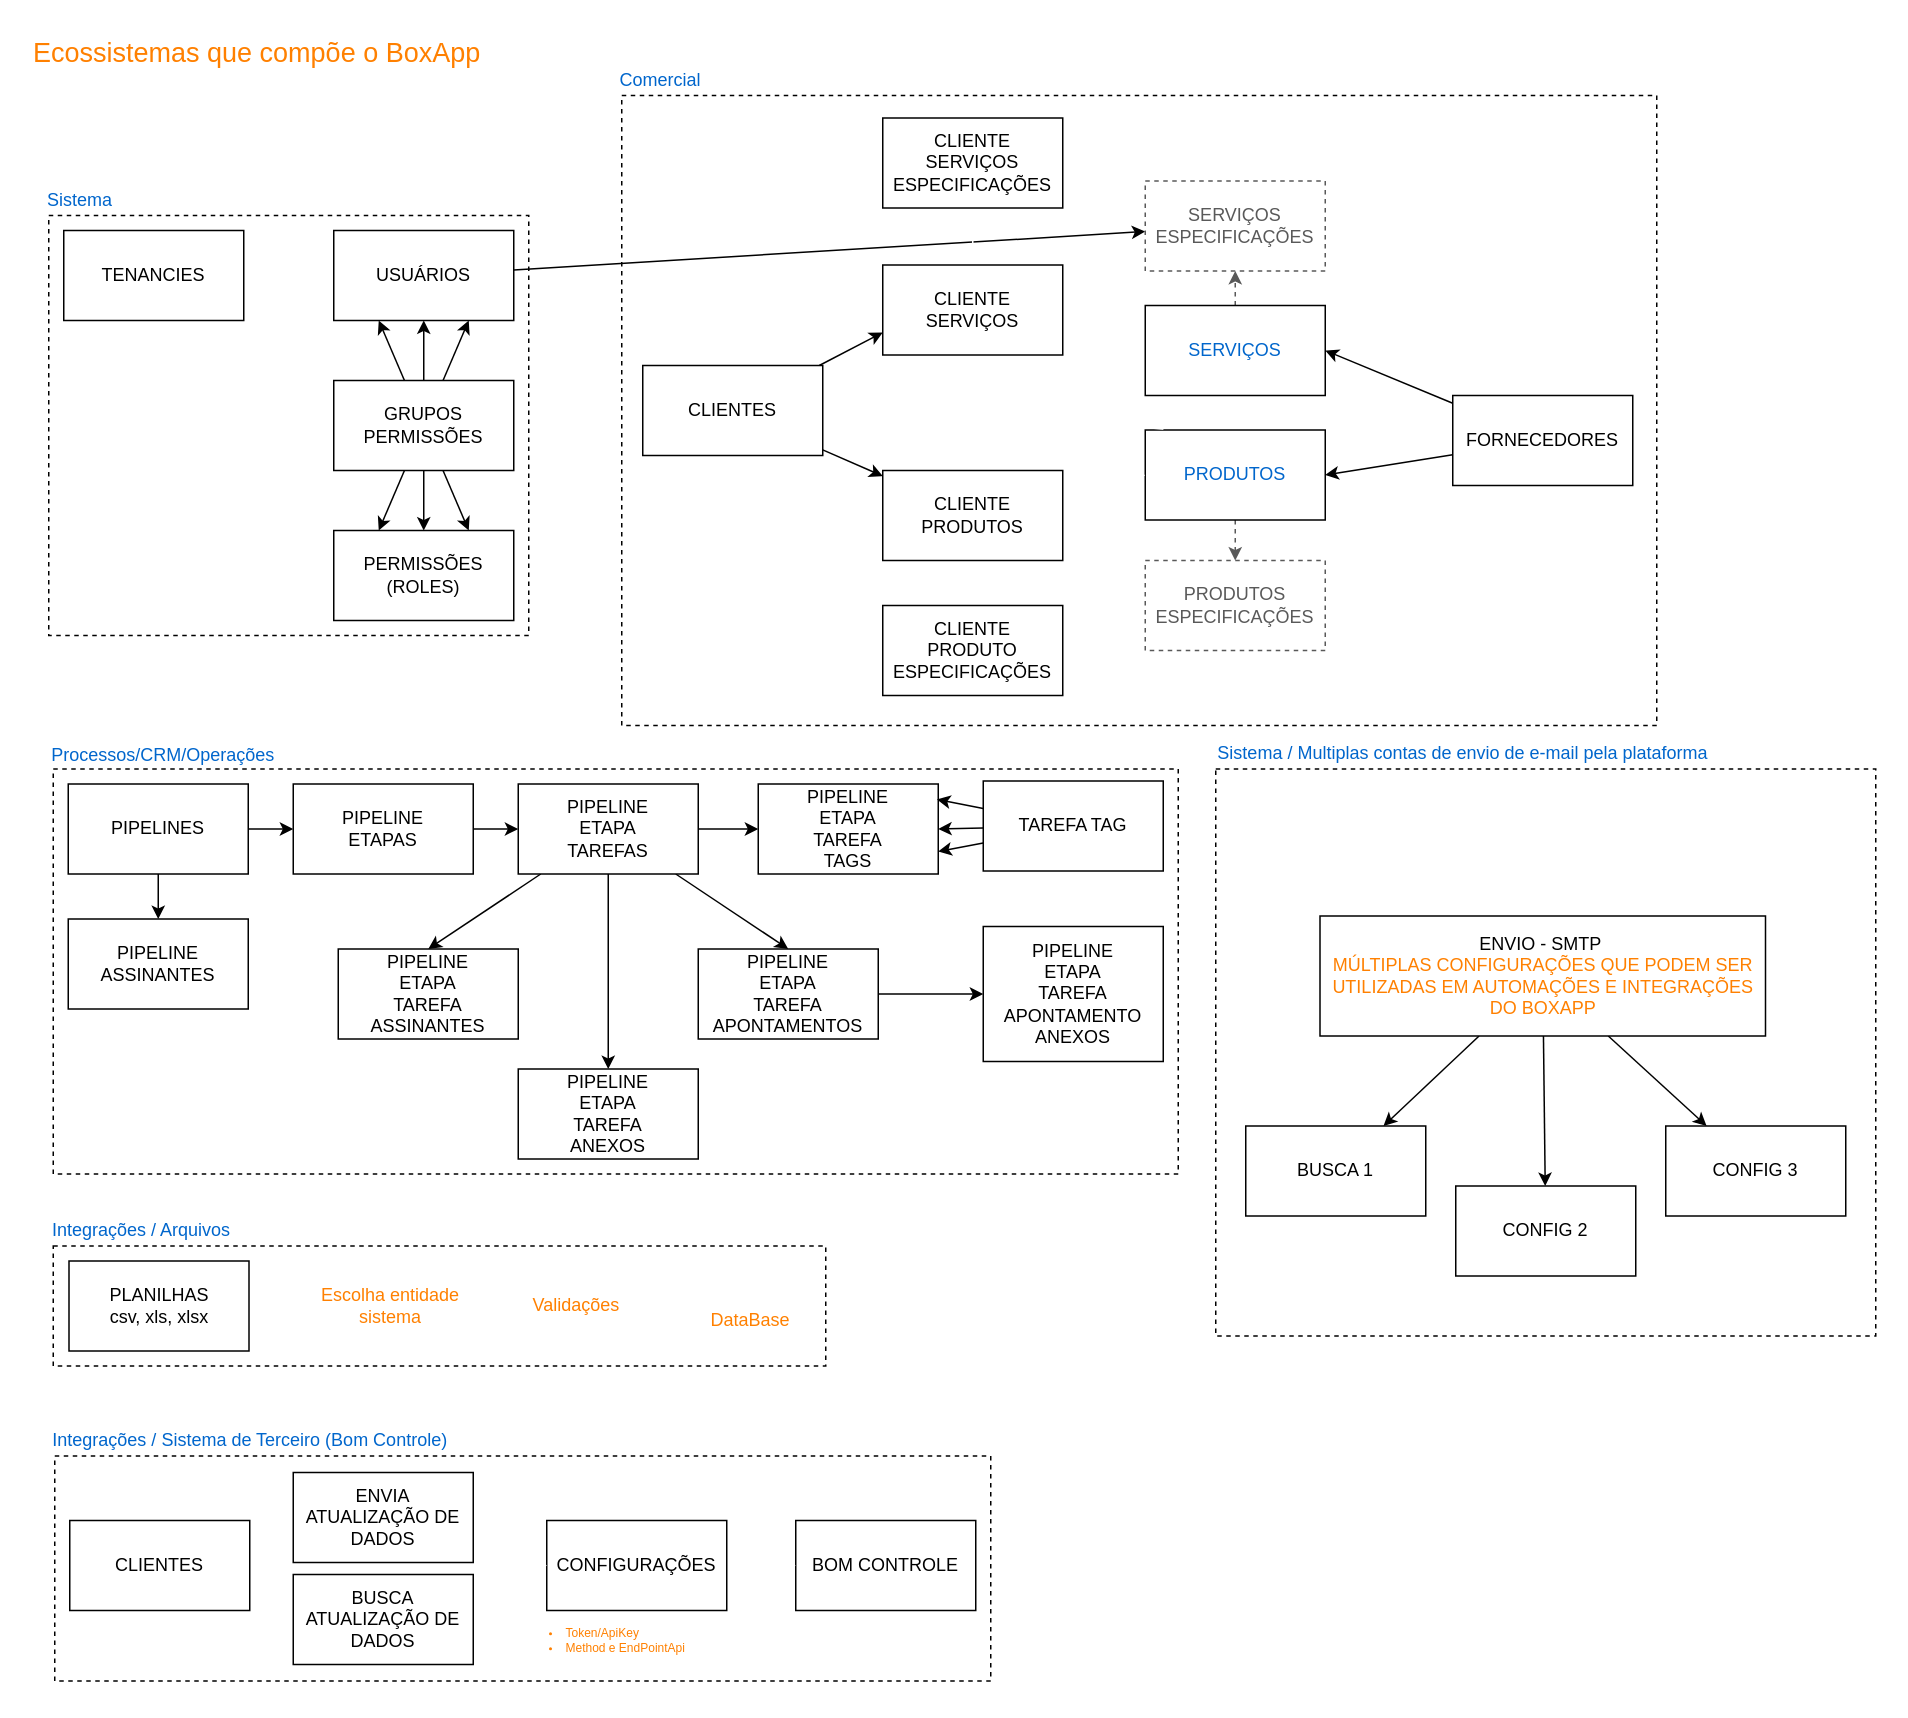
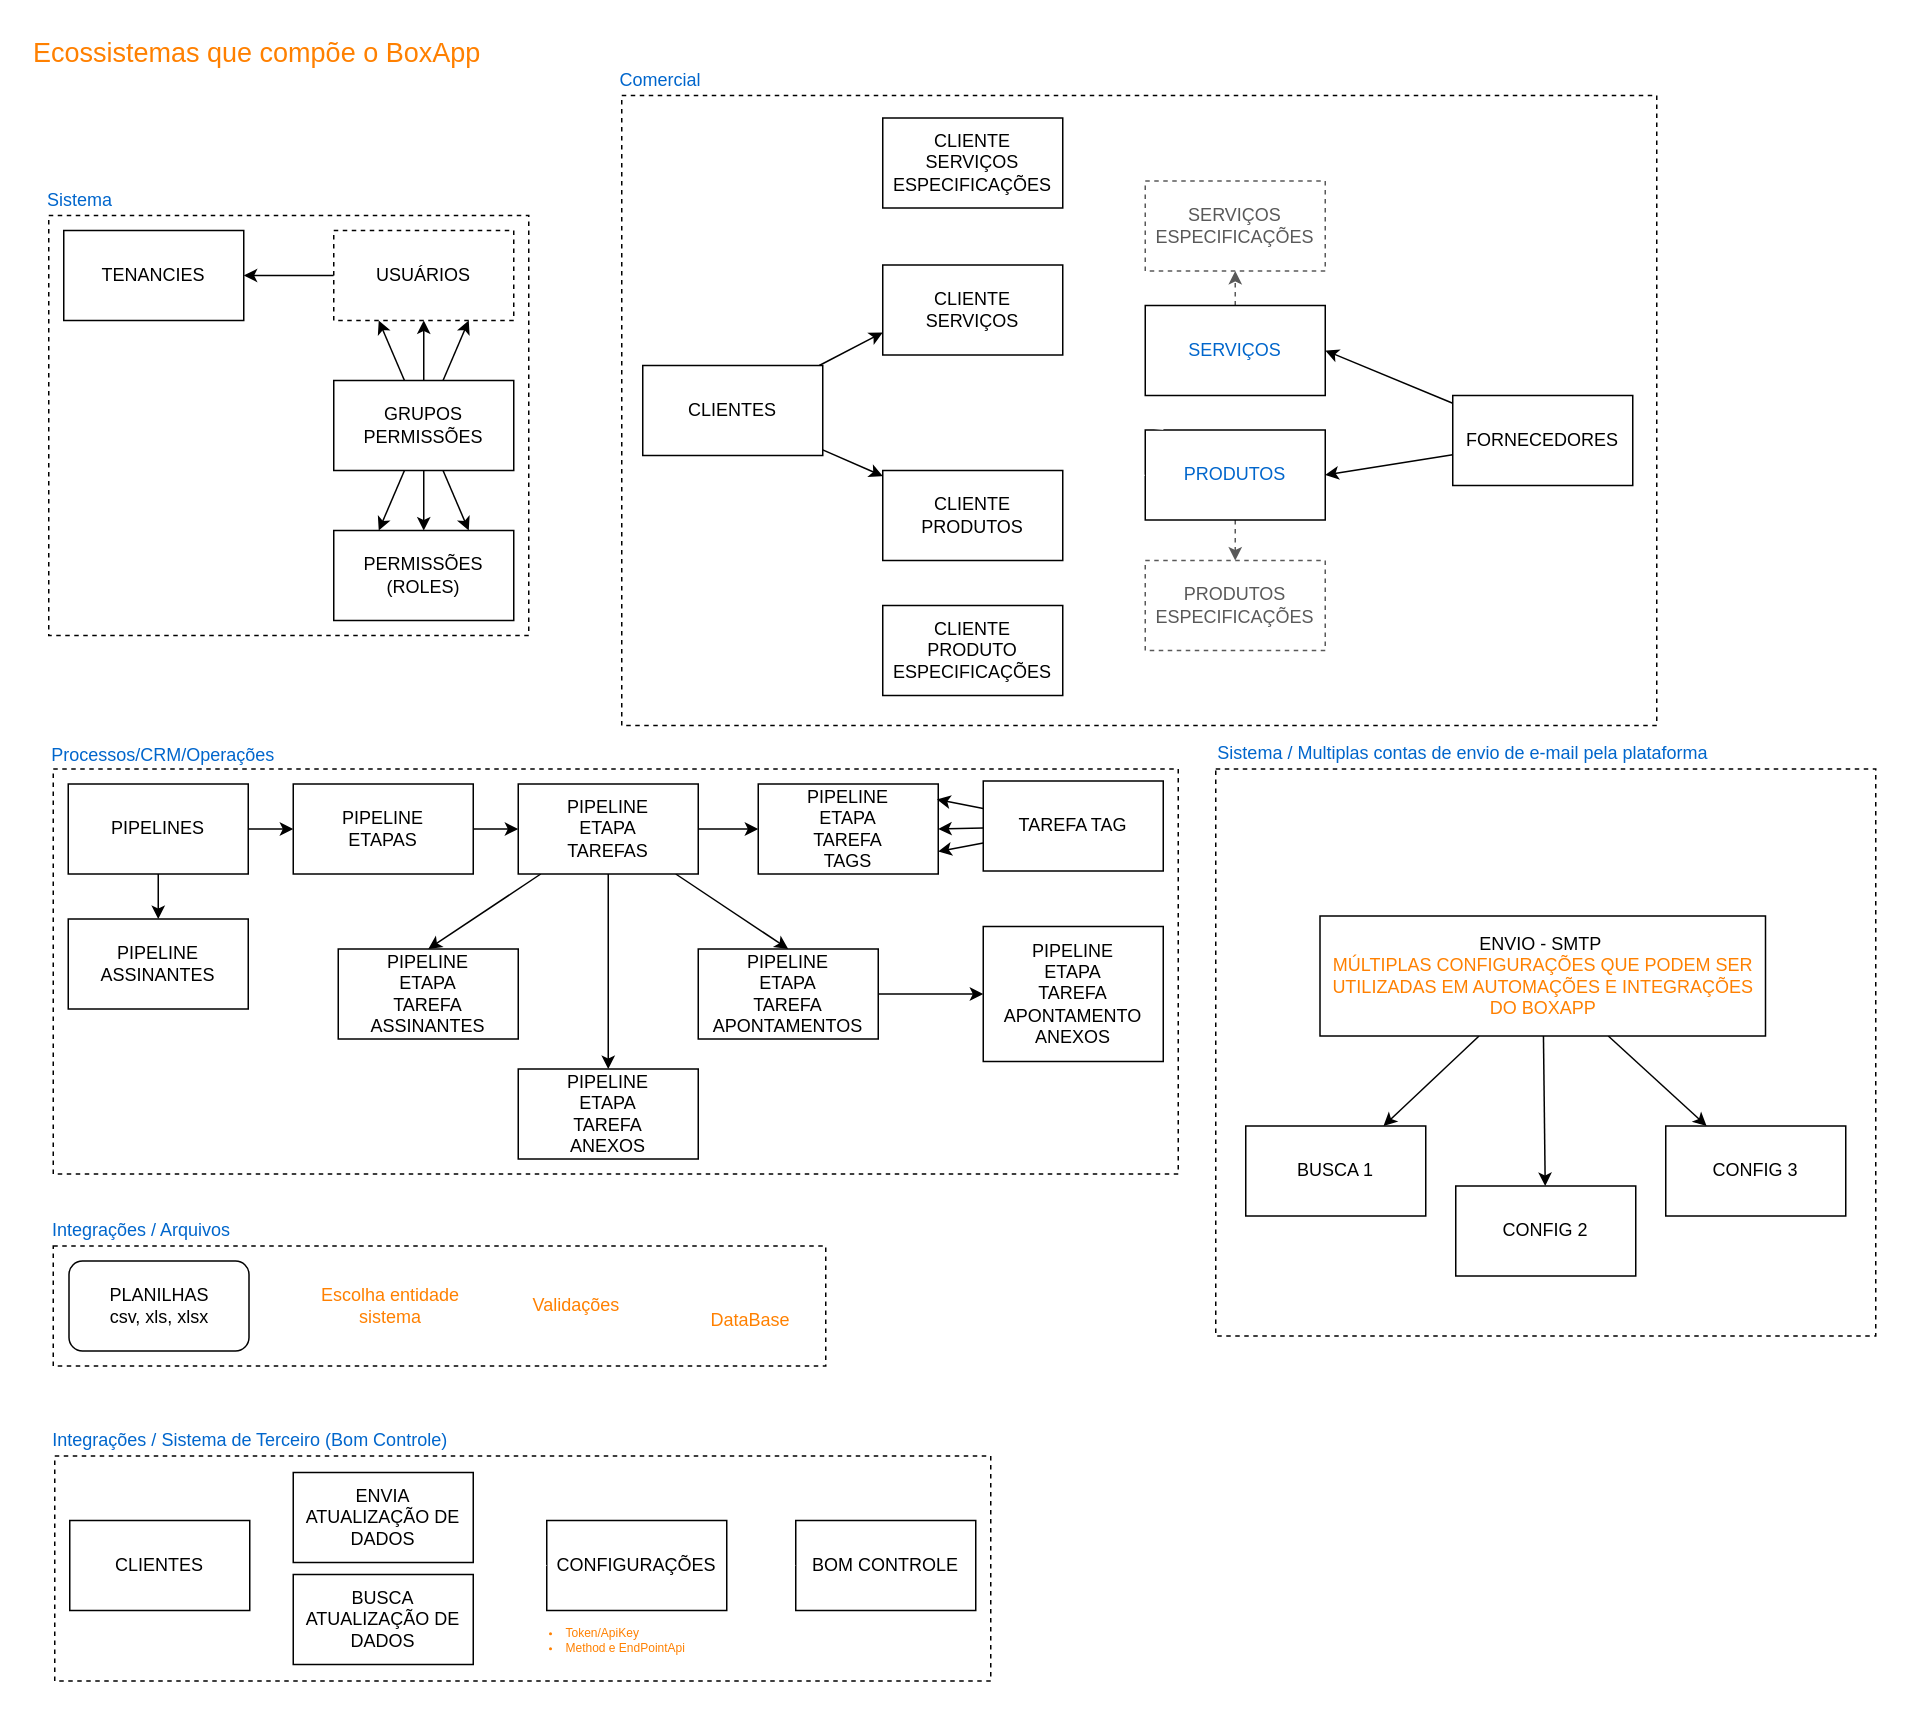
edge "USUÁRIOS" -> "SERVIÇOS ESPECIFICAÇÕES": now "USUÁRIOS" -> "TENANCIES"
node "USUÁRIOS": style solid -> dashed
node "PLANILHAS csv, xls, xlsx": shape rectangle -> rounded rectangle
